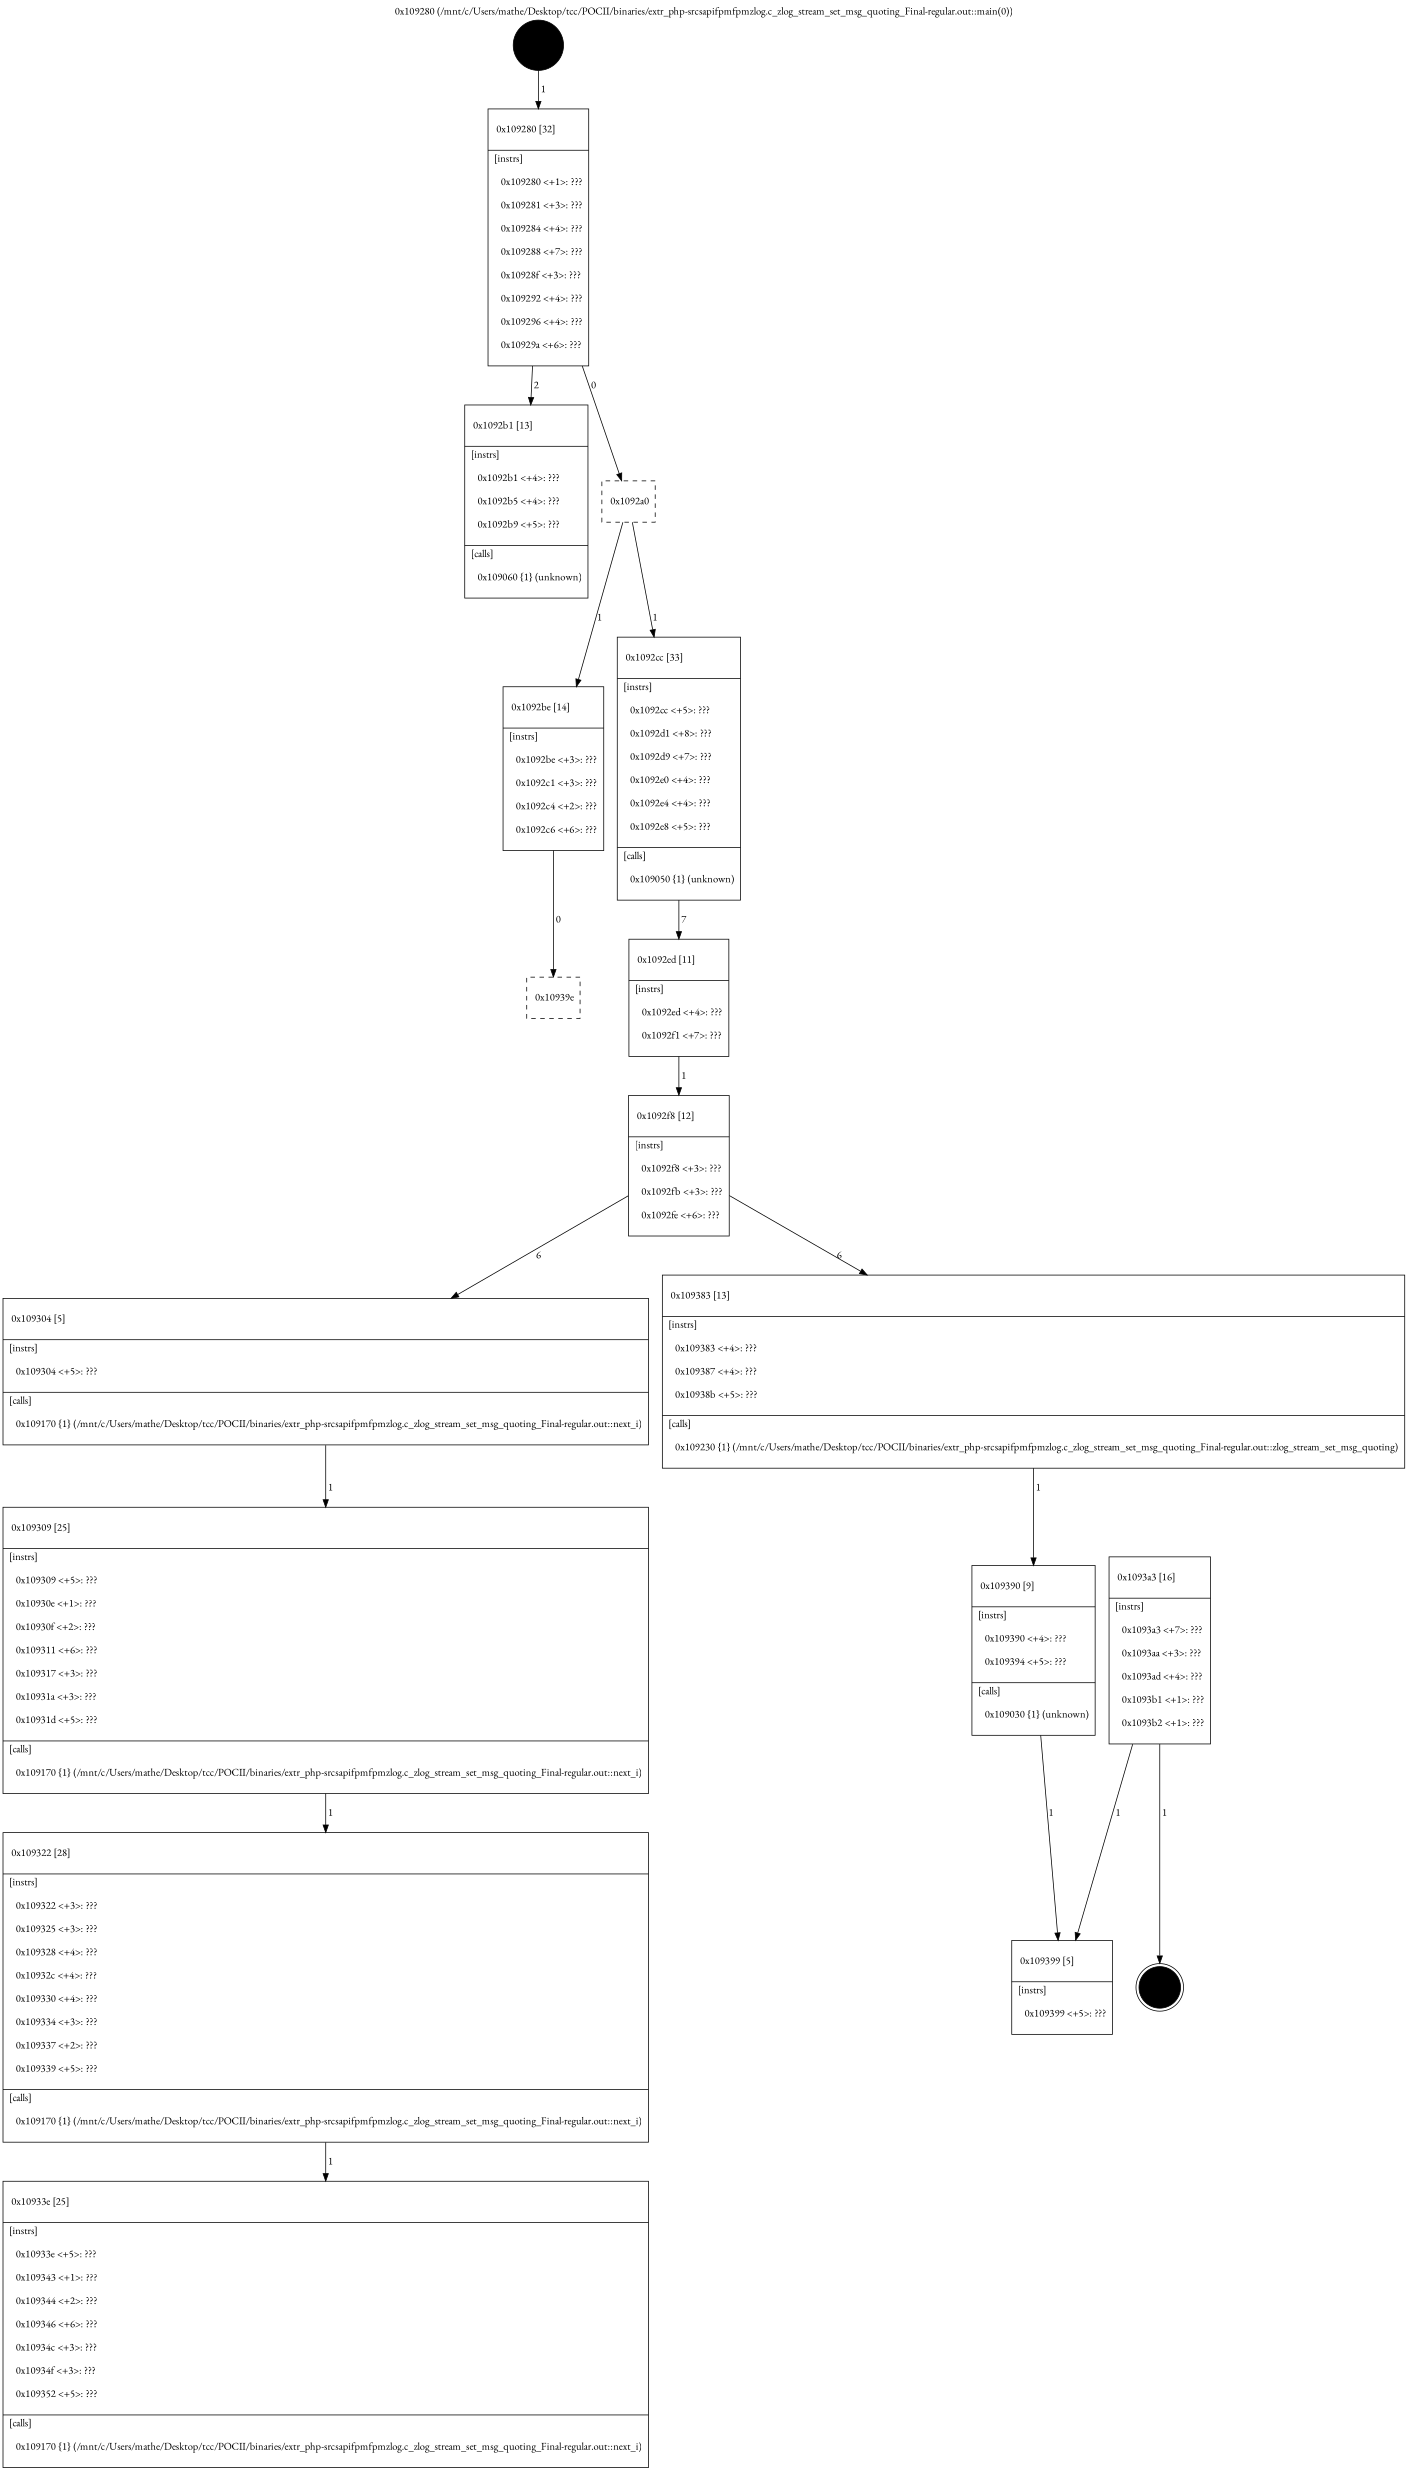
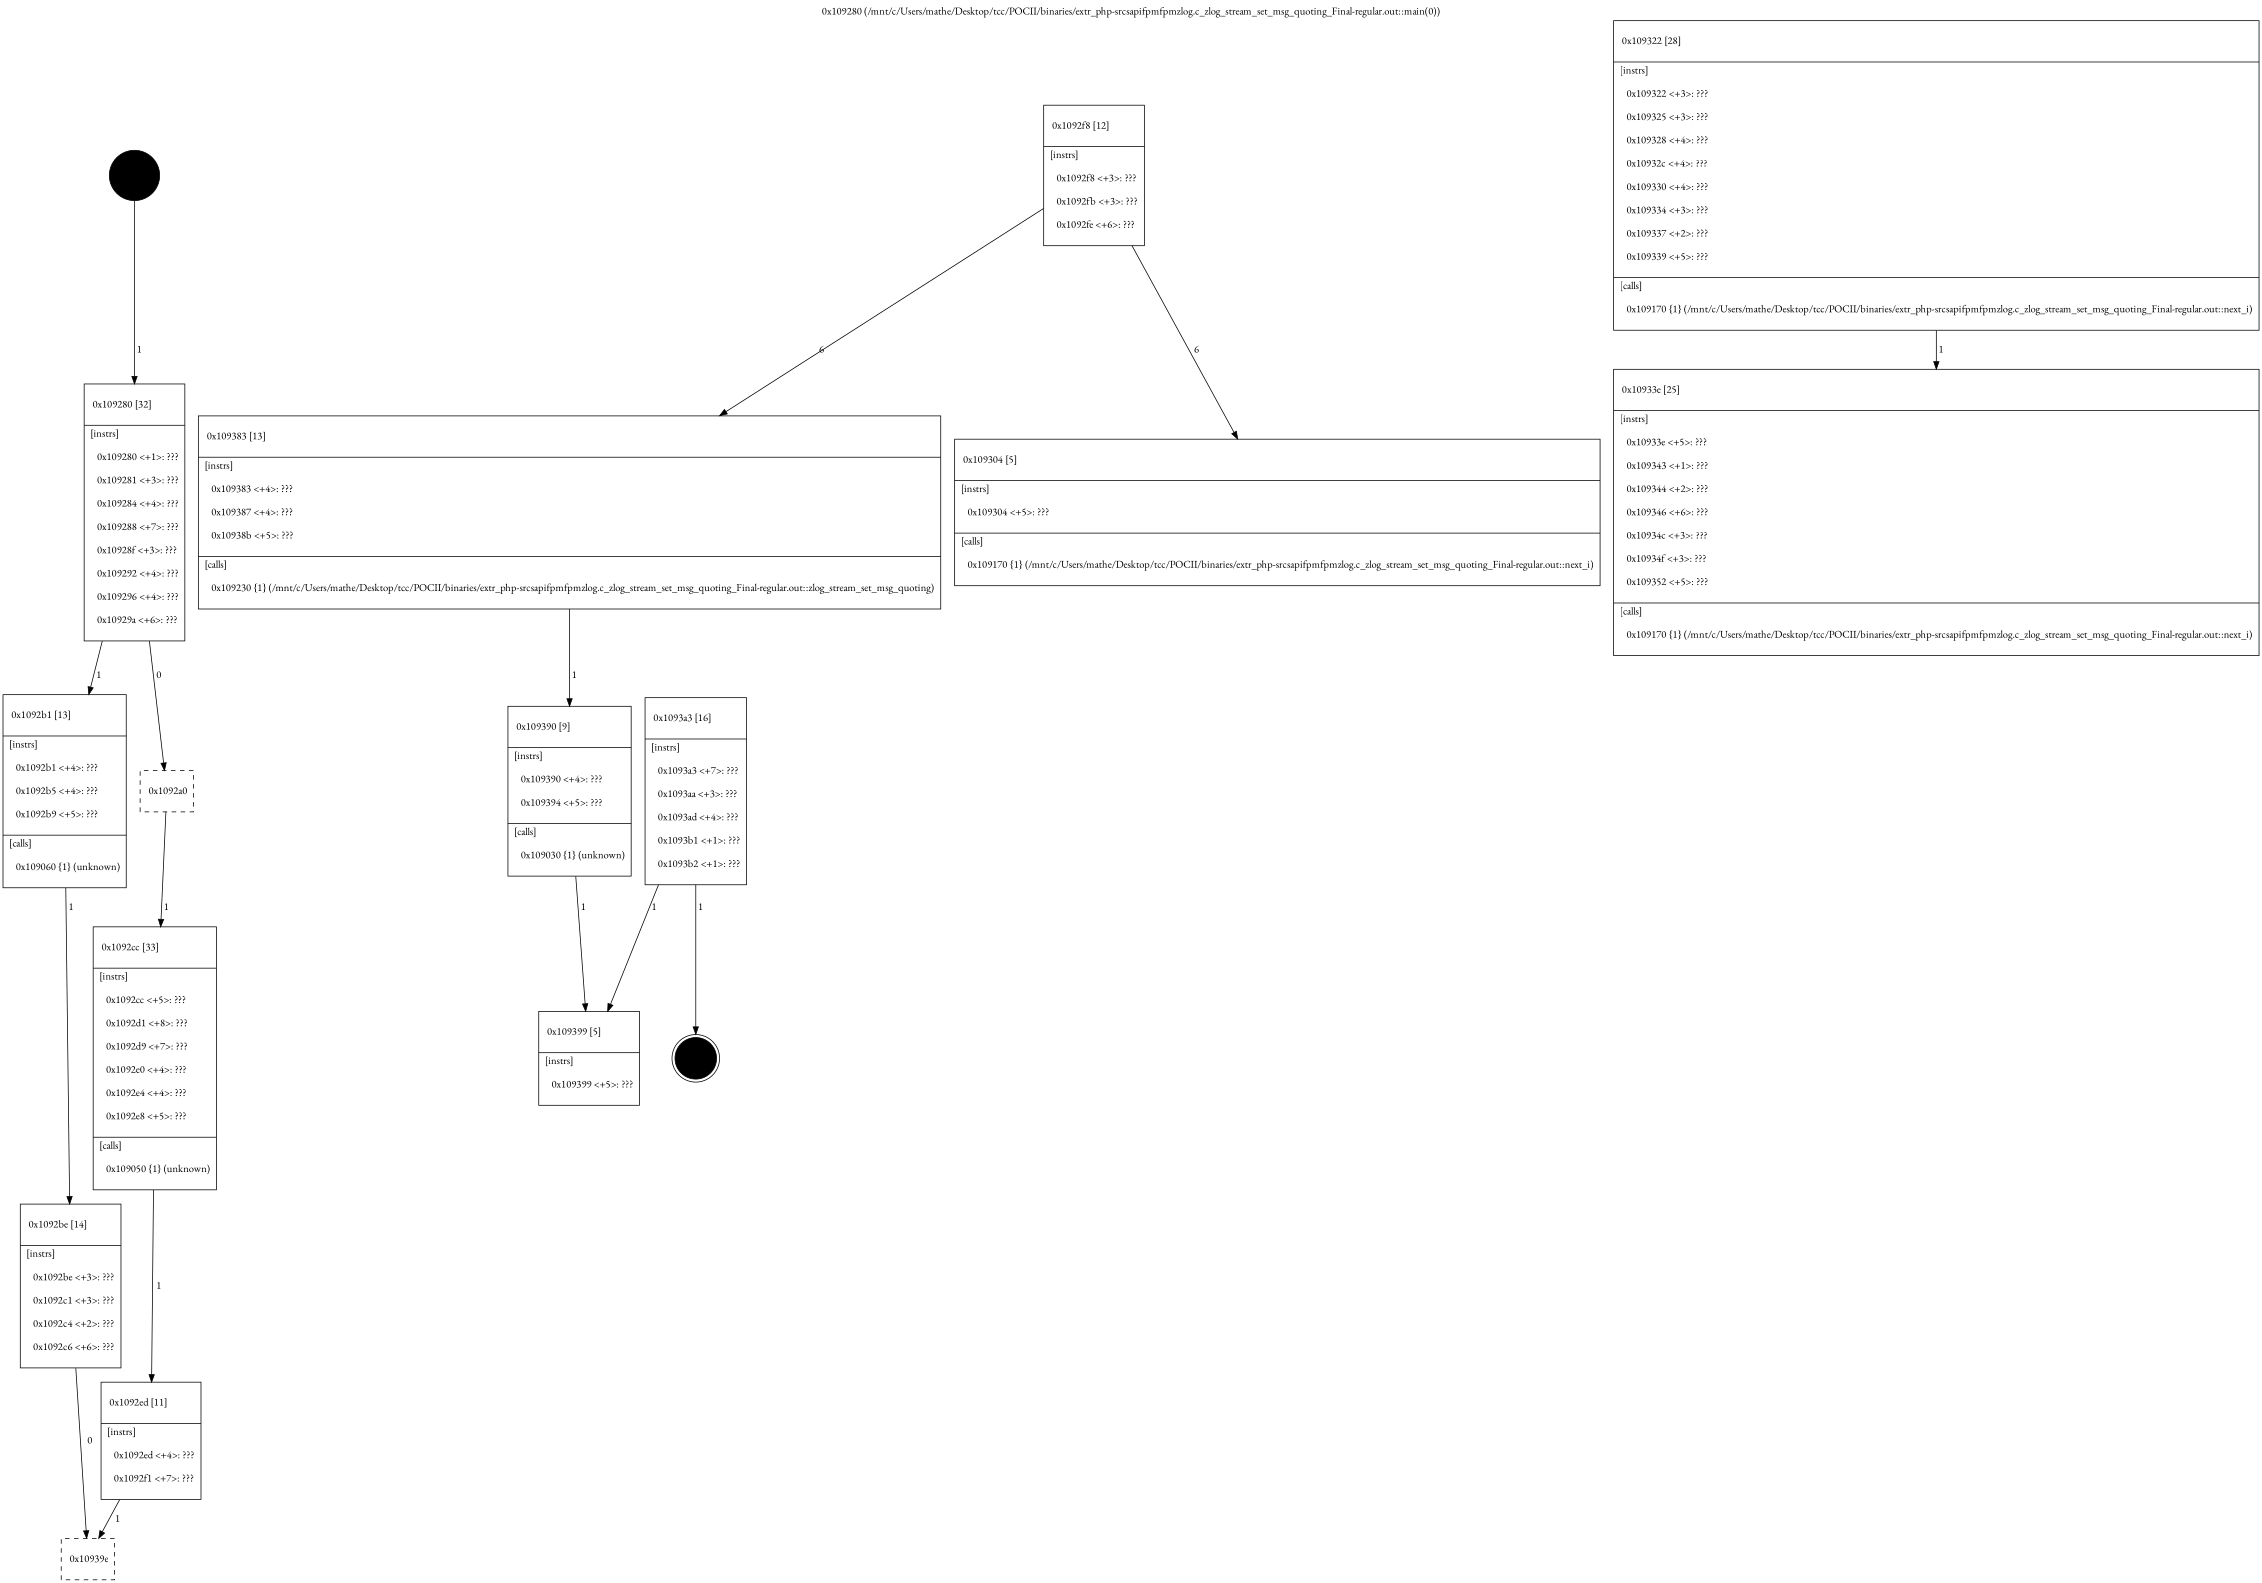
edge "0x109280 [32]" -> "0x1092b1 [13]": label " 2" -> " 1"
edge "0x1092a0" -> "0x1092be [14]": now "0x1092b1 [13]" -> "0x1092be [14]"
edge "0x1092cc [33]" -> "0x1092ed [11]": label " 7" -> " 1"
edge "0x1092ed [11]" -> "0x1092f8 [12]": now "0x1092ed [11]" -> "0x10939e"
node "0x109309 [25]": removed
